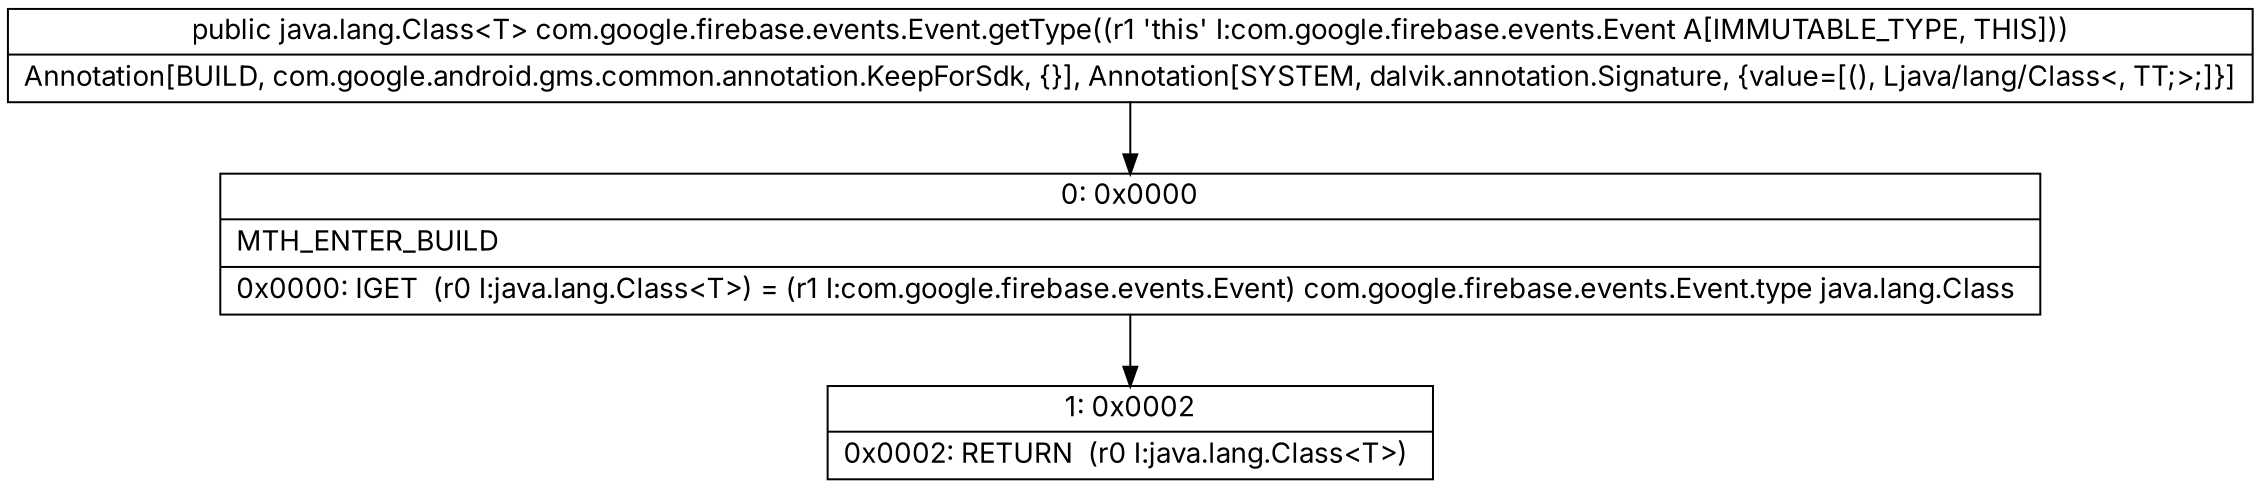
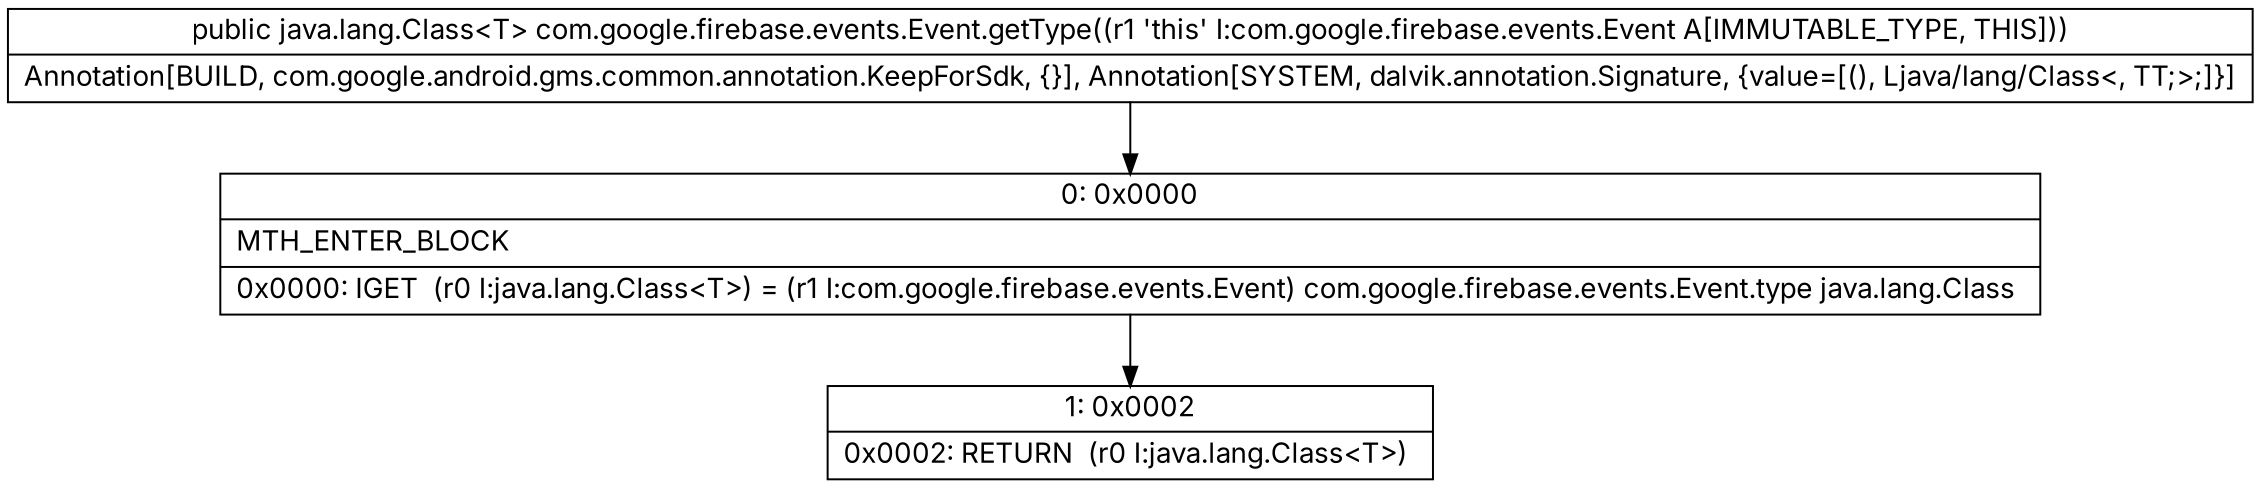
node "0: 0x0000": text "MTH_ENTER_BUILD" -> "MTH_ENTER_BLOCK"
